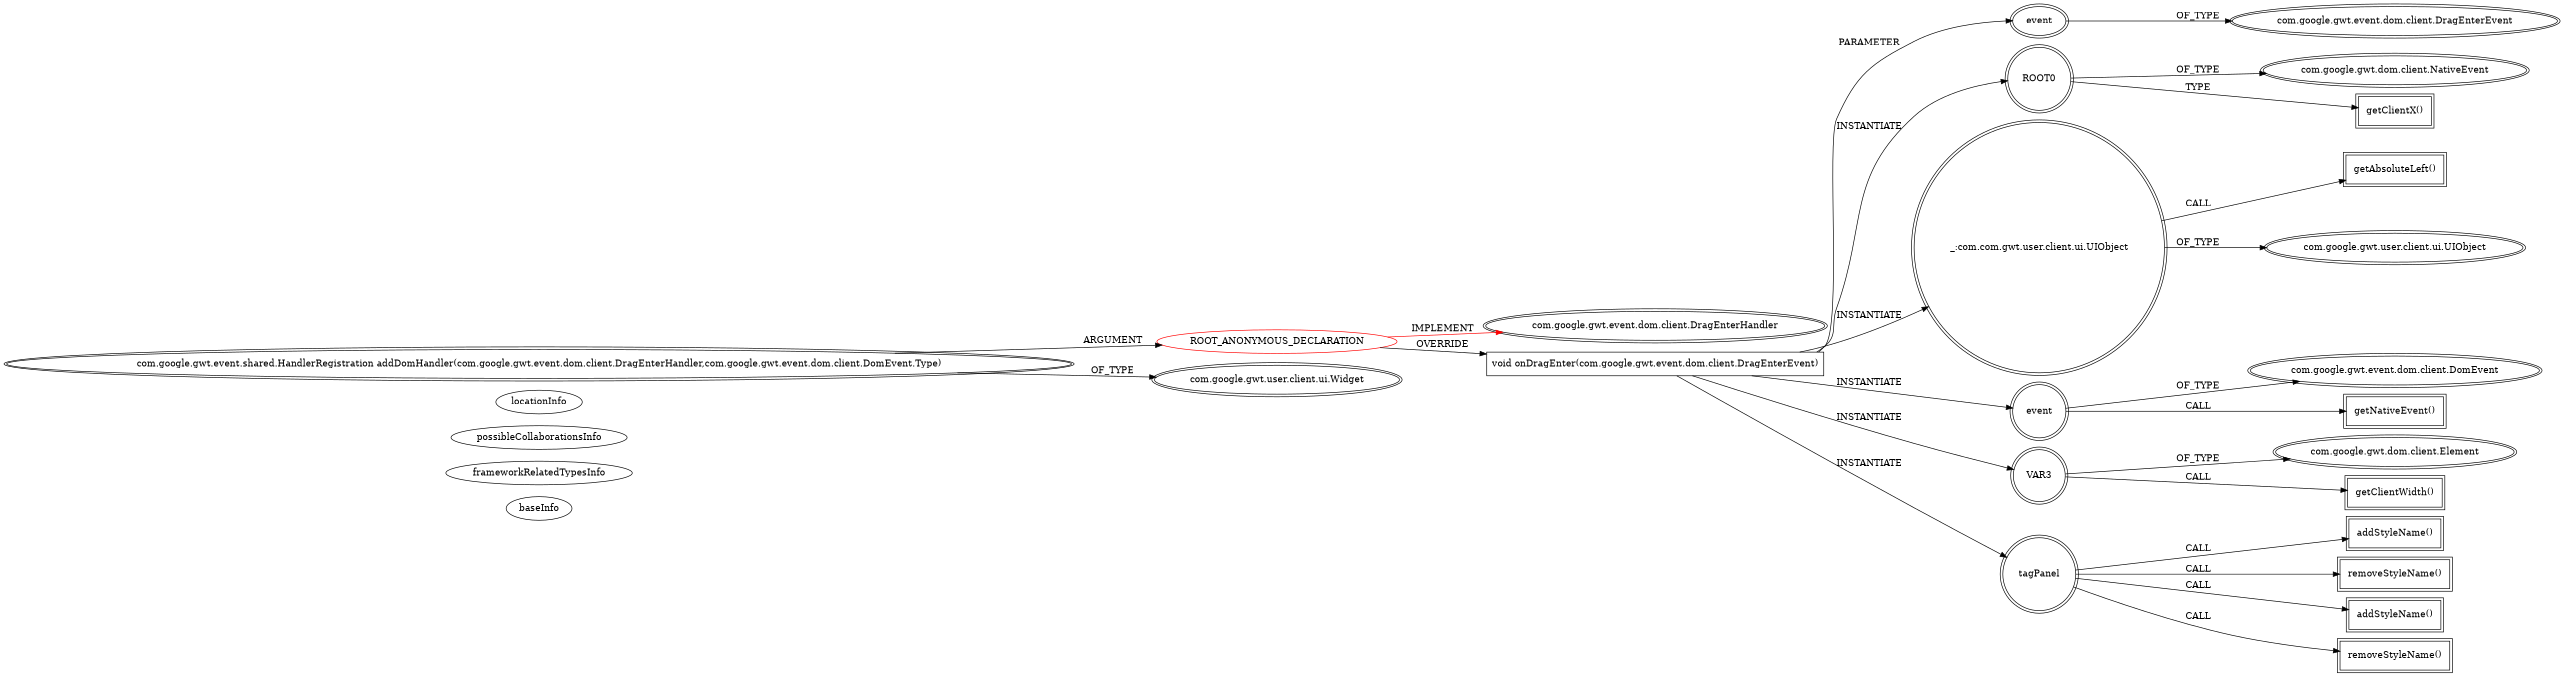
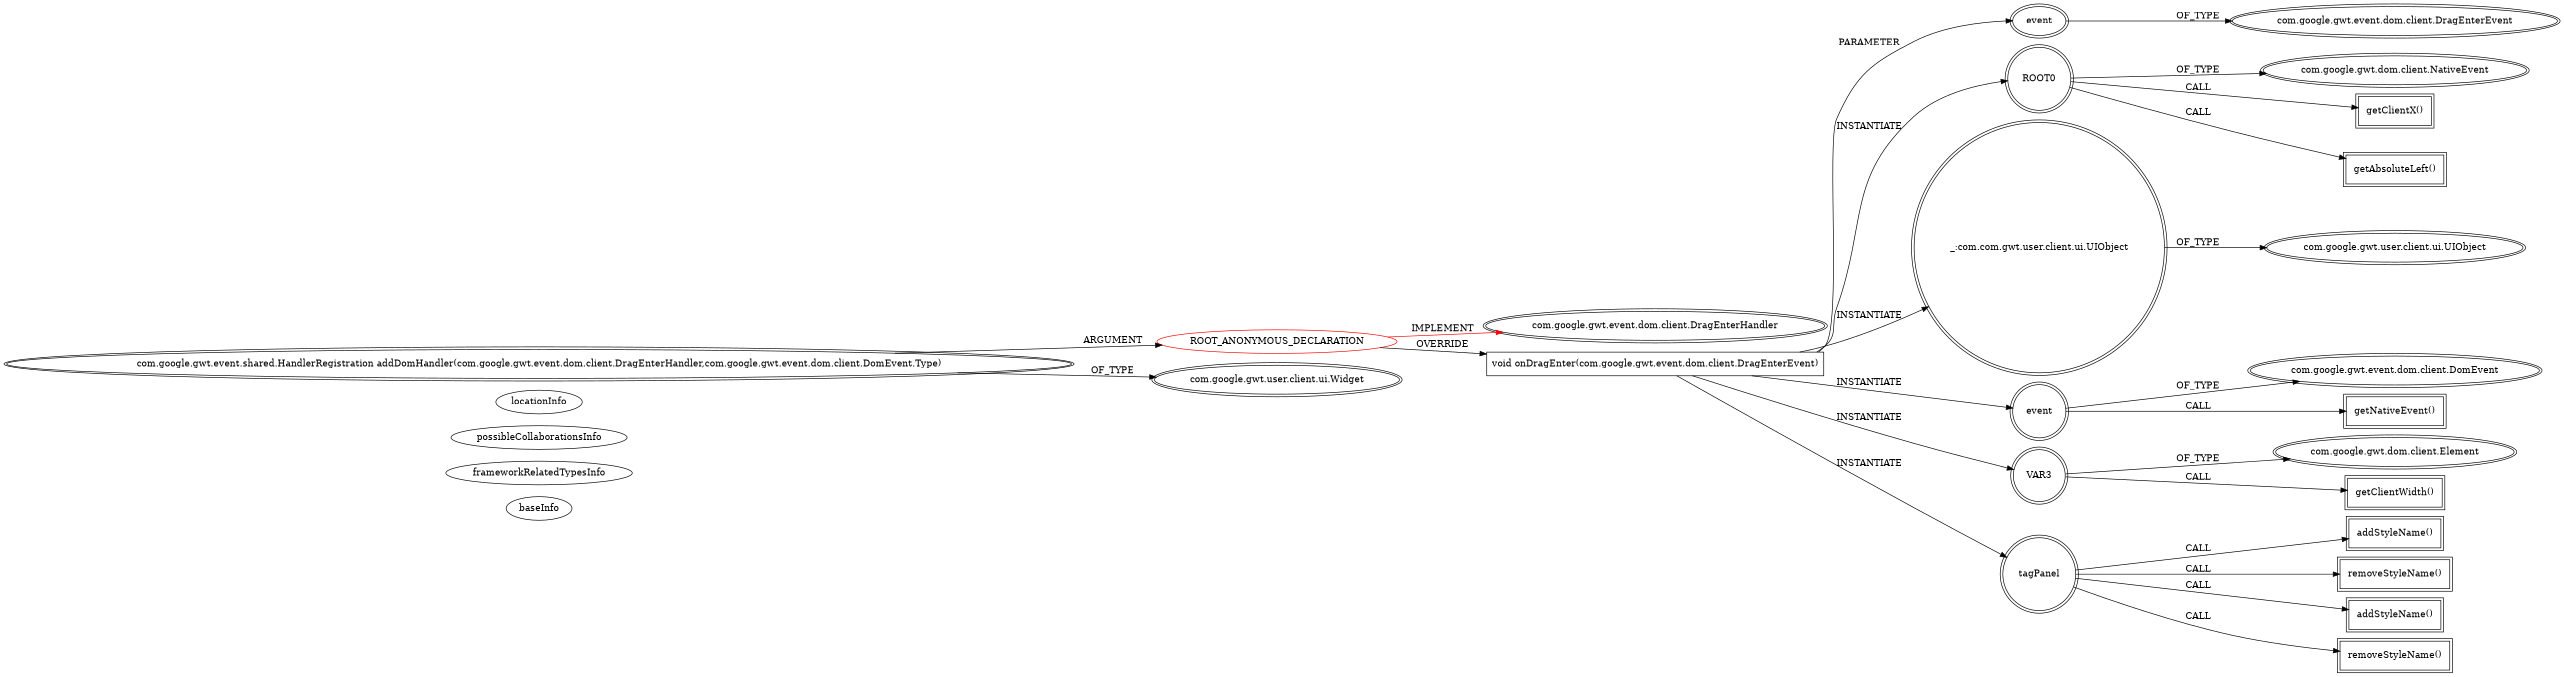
edge "ROOT0" -> "getClientX()": label "TYPE" -> "CALL"
edge "_:com.com.gwt.user.client.ui.UIObject" -> "getAbsoluteLeft()": now "ROOT0" -> "getAbsoluteLeft()"
